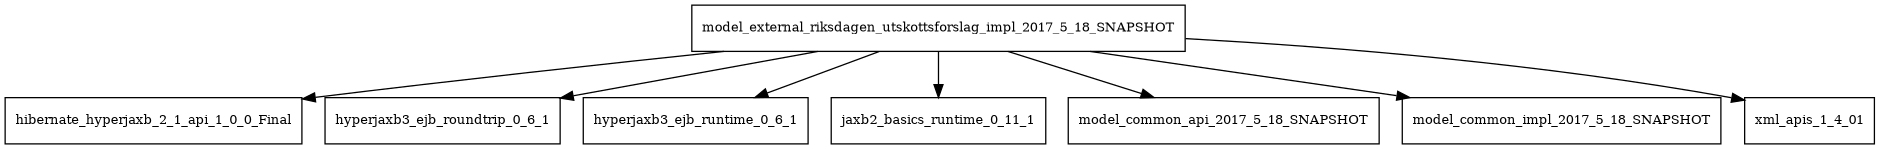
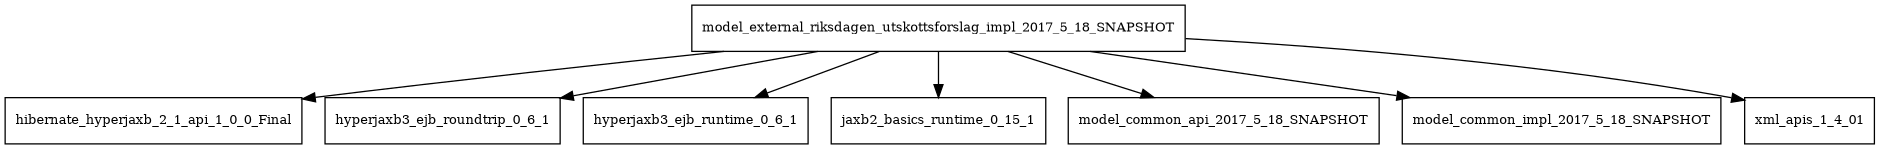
node "jaxb2_basics_runtime_0_11_1": label "jaxb2_basics_runtime_0_11_1" -> "jaxb2_basics_runtime_0_15_1"
